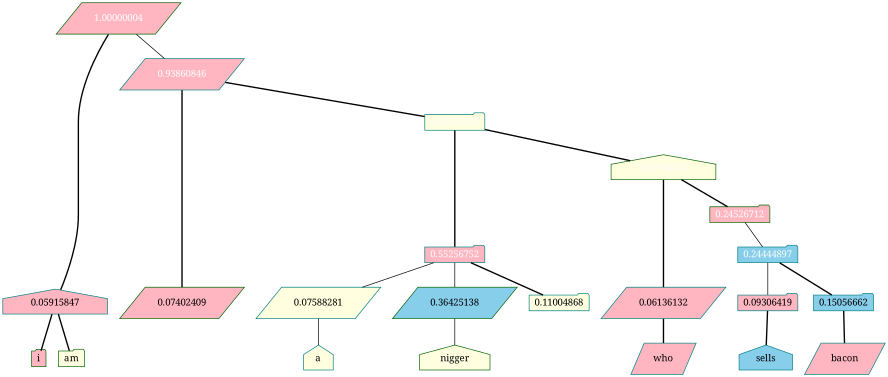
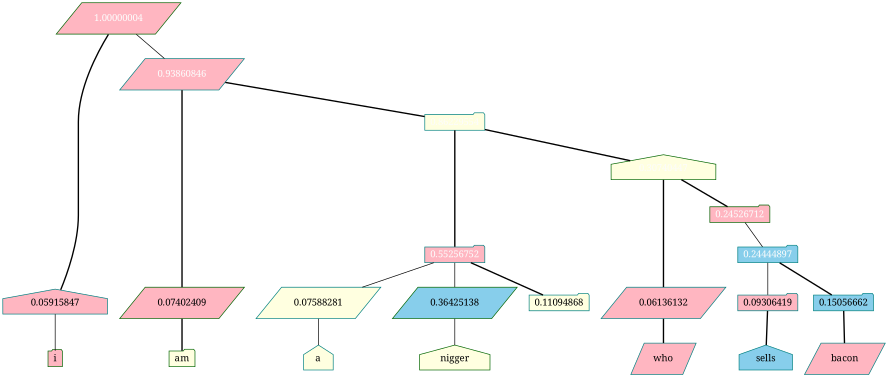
node "0.11004868": label "0.11004868" -> "0.11094868"
edge "0.05915847" -- "i": style bold -> solid
edge "0.05915847" -- "am": now "0.07402409" -- "am"
